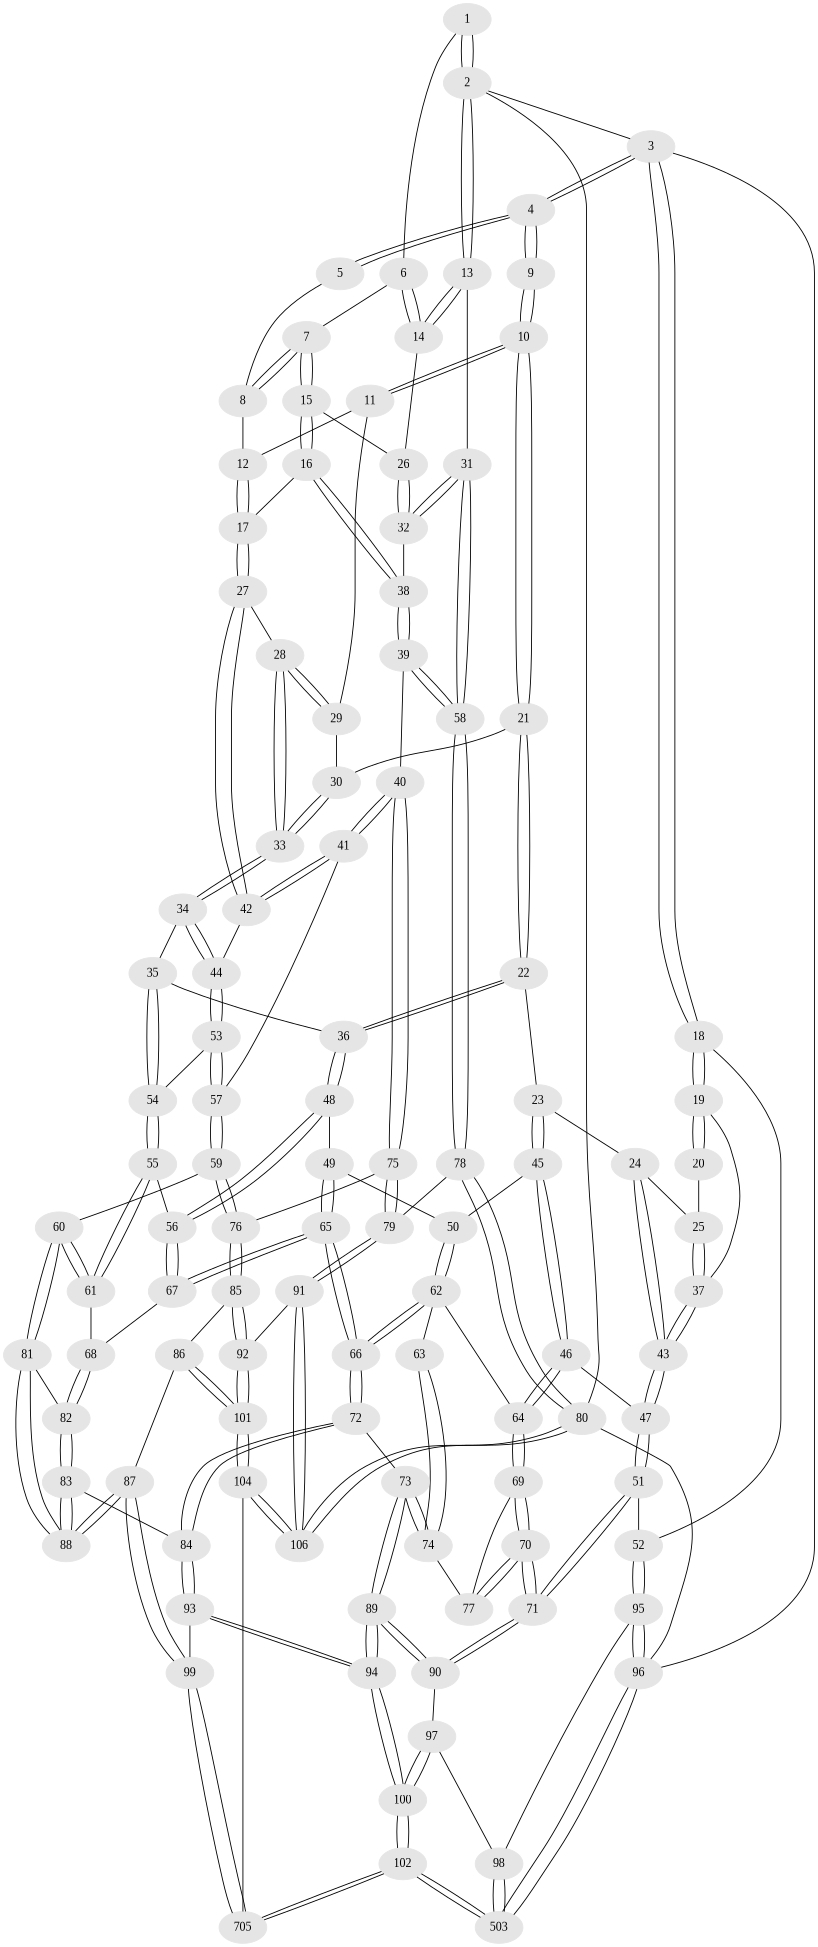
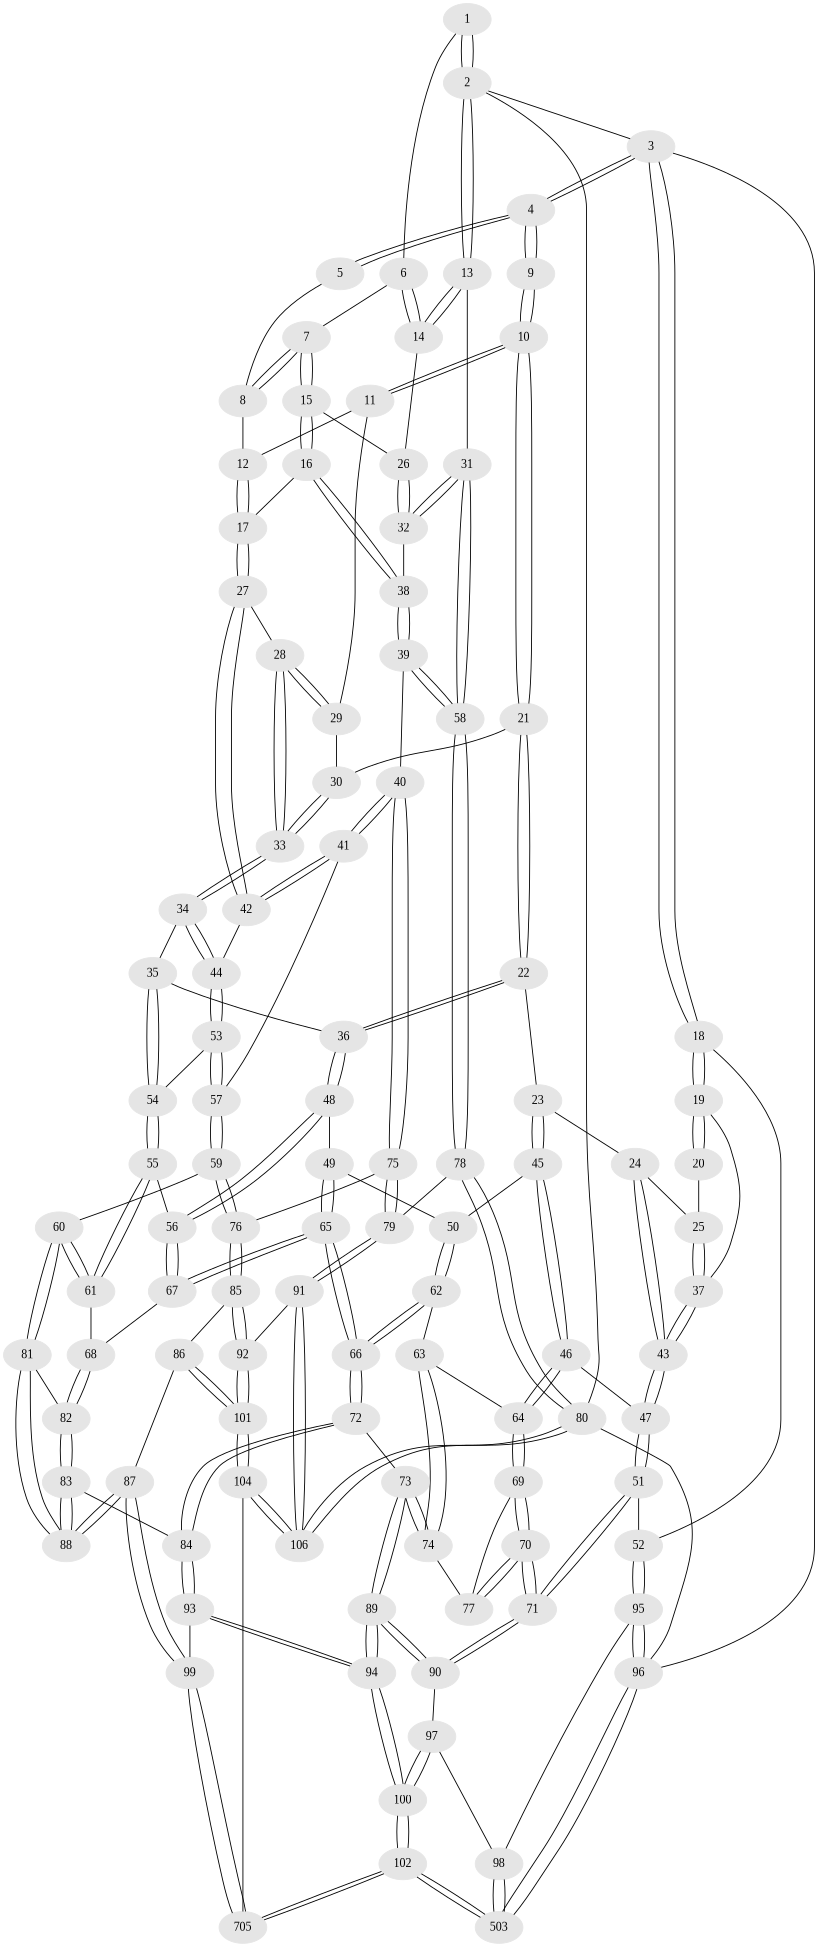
edge "62" -- "64": now "63" -- "64"
